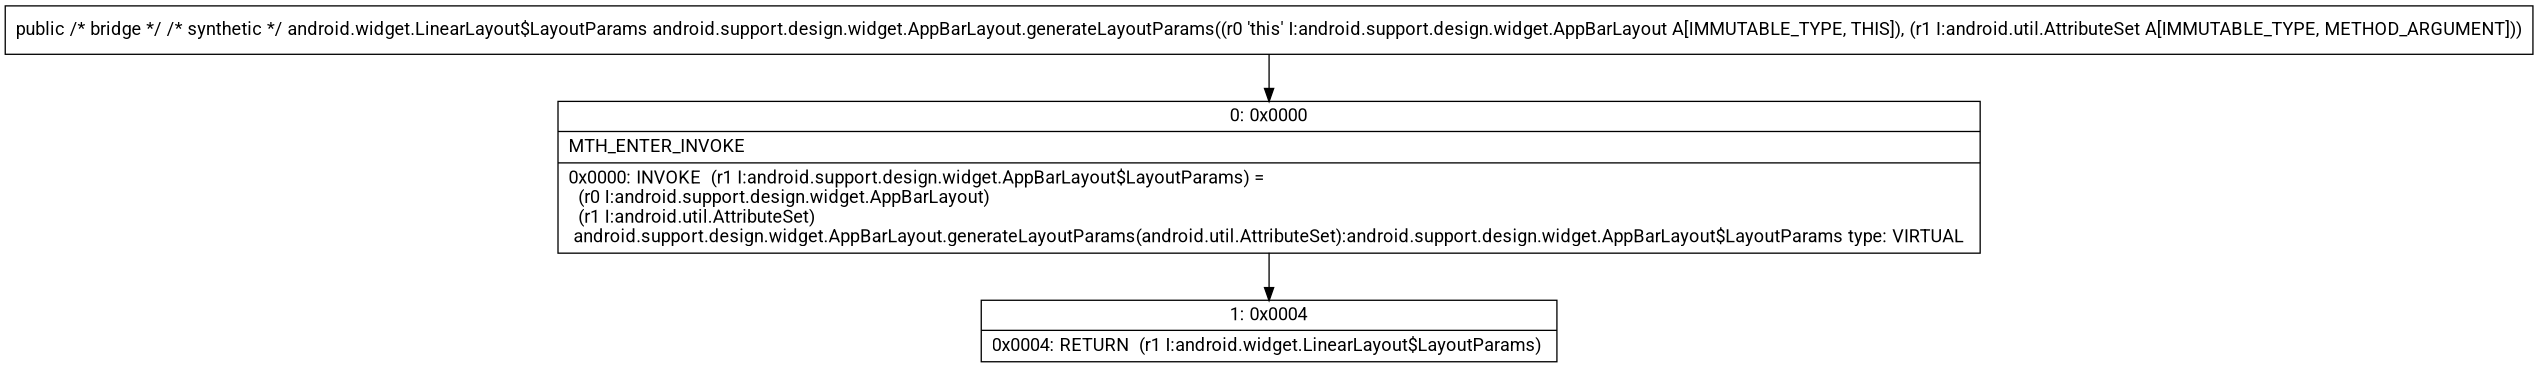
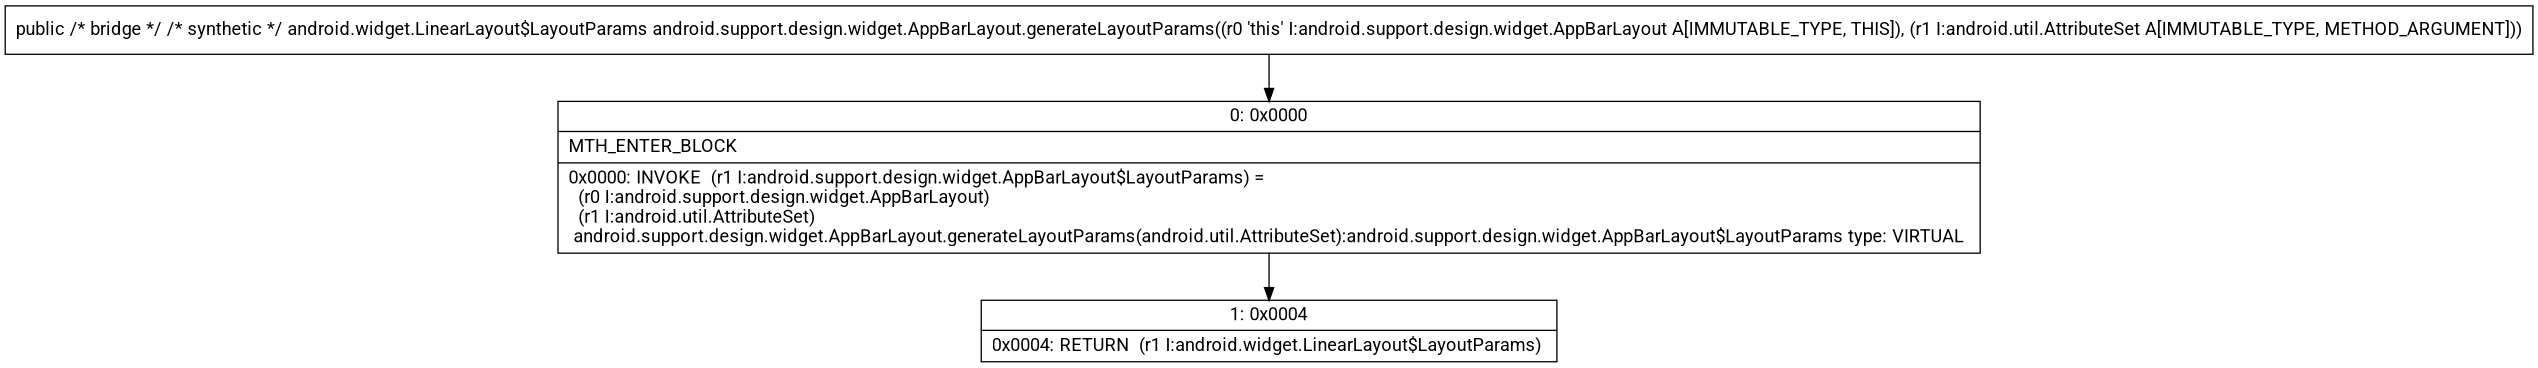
node "0: 0x0000": text "MTH_ENTER_INVOKE" -> "MTH_ENTER_BLOCK"
